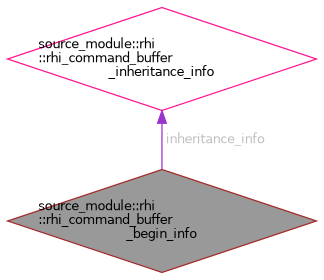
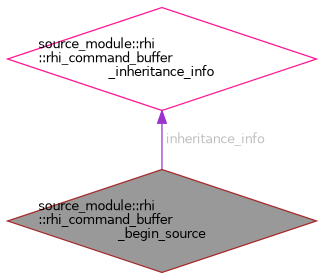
node "source_module::rhi ::rhi_command_buffer _begin_info": label "source_module::rhi ::rhi_command_buffer _begin_info" -> "source_module::rhi ::rhi_command_buffer _begin_source"
